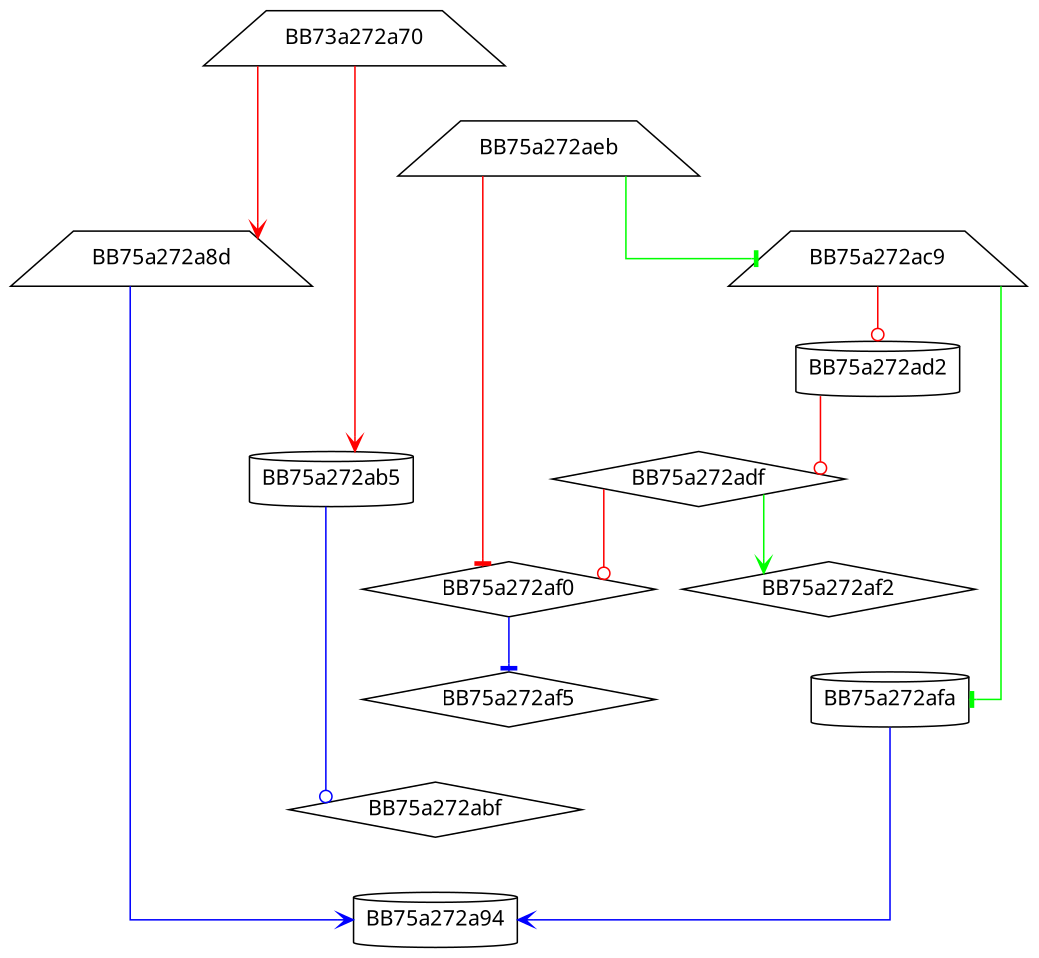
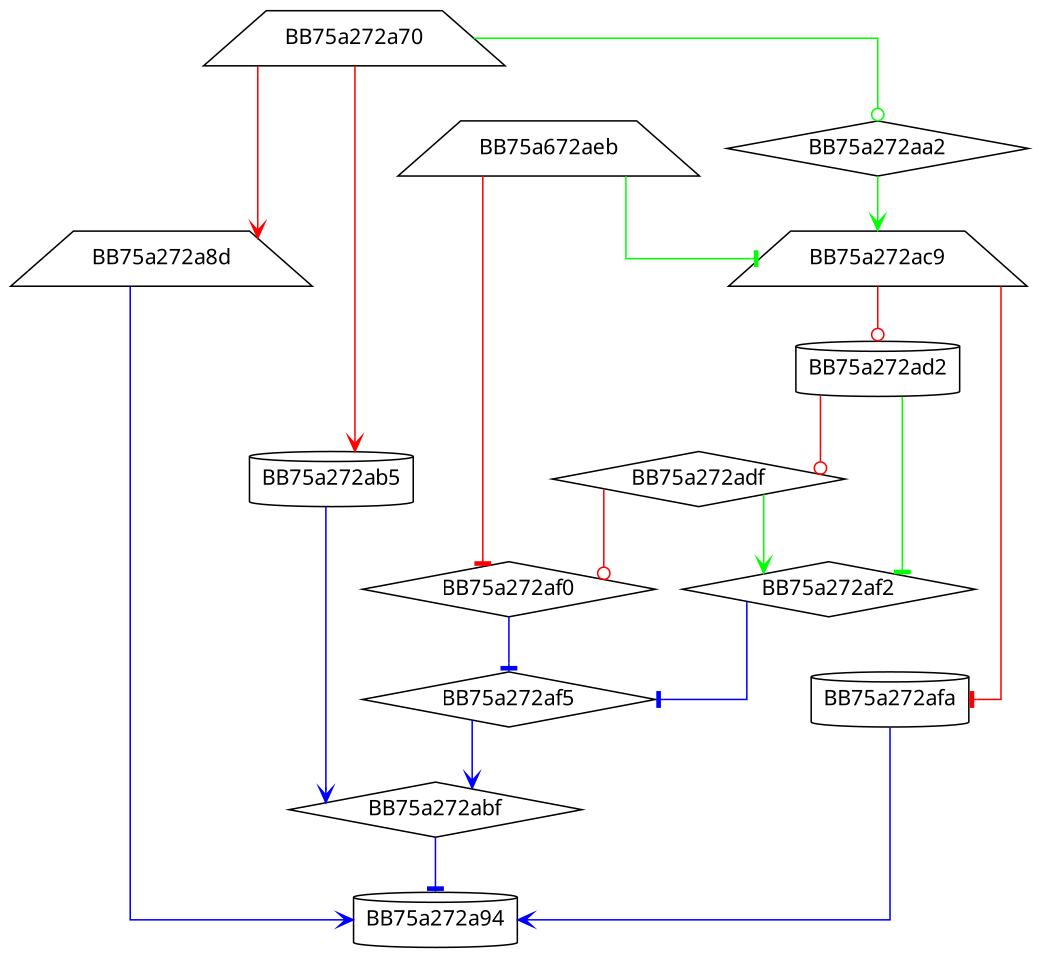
node "BB73a272a70": label "BB73a272a70" -> "BB75a272a70"
node "BB75a272aeb": label "BB75a272aeb" -> "BB75a672aeb"
node "BB75a272aa2": added
edge "BB75a272ad2" -> "BB75a272af2": added
edge "BB75a272ac9" -> "BB75a272afa": color green -> red
edge "BB75a272ab5" -> "BB75a272abf": arrowhead odot -> vee
edge "BB75a272af2" -> "BB75a272af5": added
edge "BB75a272af5" -> "BB75a272abf": added
edge "BB75a272abf" -> "BB75a272a94": added
